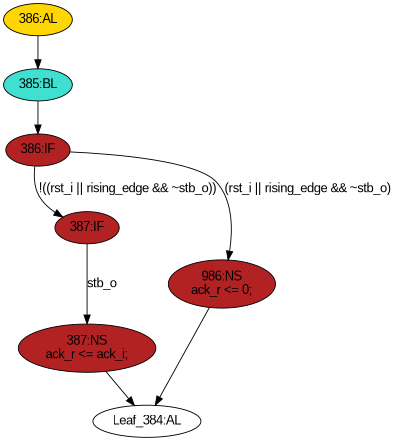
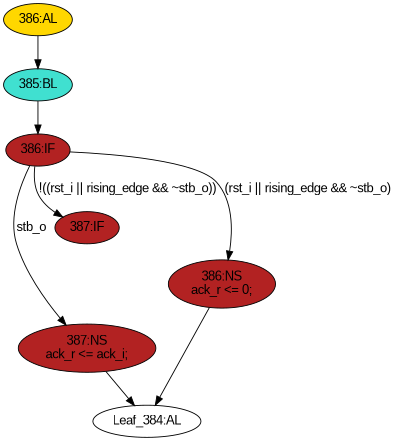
edge "387:IF" -> "387:NS ack_r <= ack_i;": now "386:IF" -> "387:NS ack_r <= ack_i;"
node "986:NS ack_r <= 0;": label "986:NS ack_r <= 0;" -> "386:NS ack_r <= 0;"
